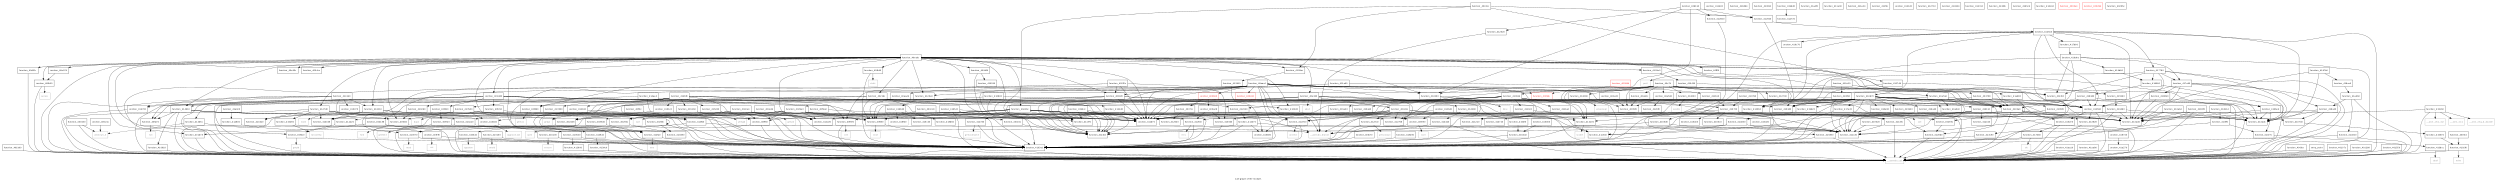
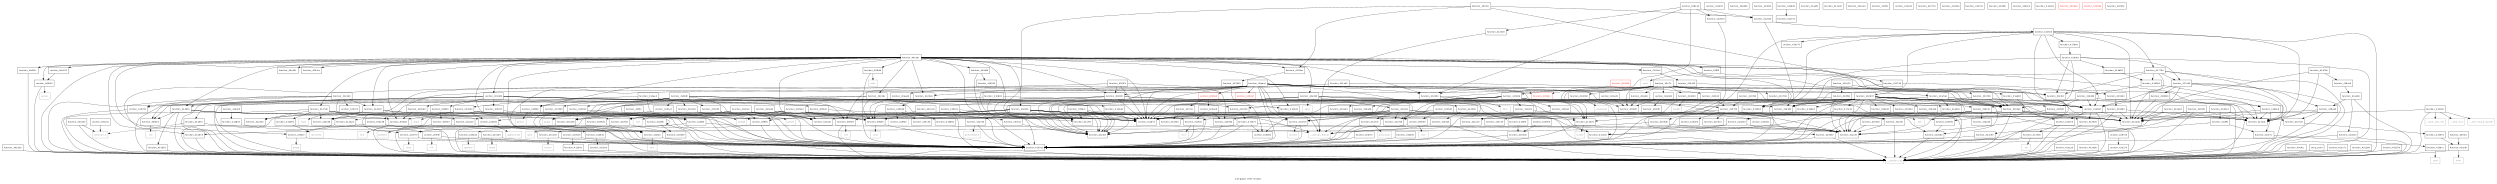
edge "function_416d70" -> "function_40fbf0": removed
